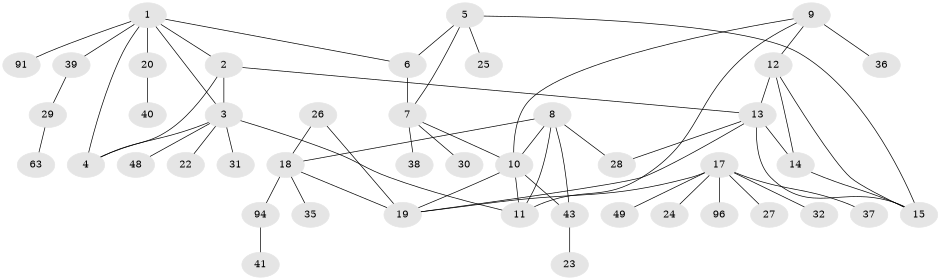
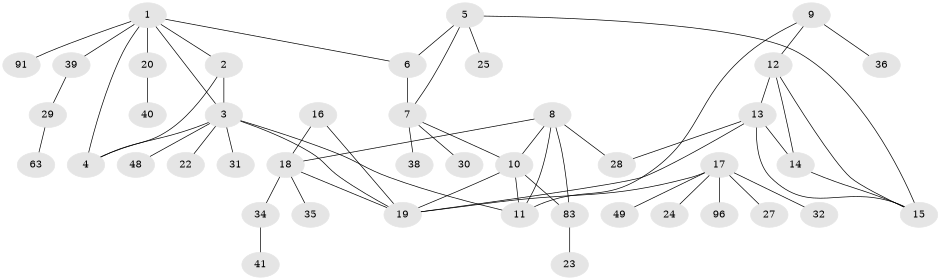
edge "9" -- "10": removed
edge "2" -- "13": removed
node "26": label "26" -> "16"
edge "3" -- "19": added
node "94": label "94" -> "34"
node "43": label "43" -> "83"
node "37": removed
